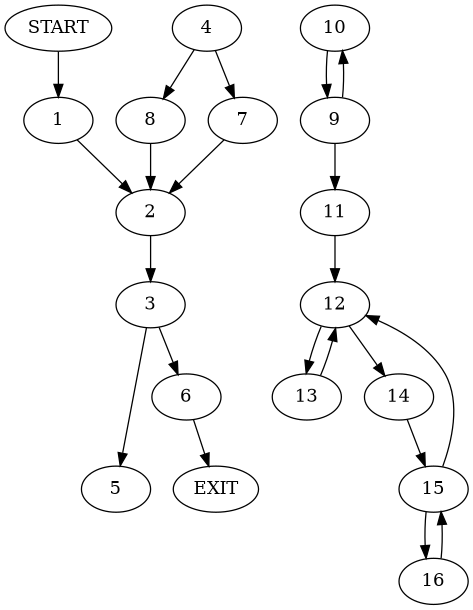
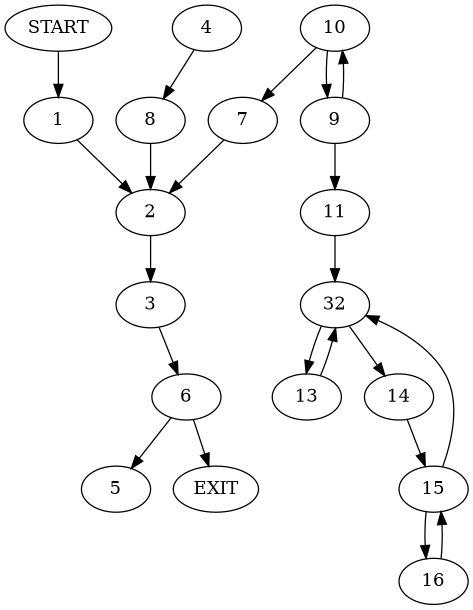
edge "4" -> "7": now "10" -> "7"
node "12": label "12" -> "32"
edge "3" -> "5": now "6" -> "5"
